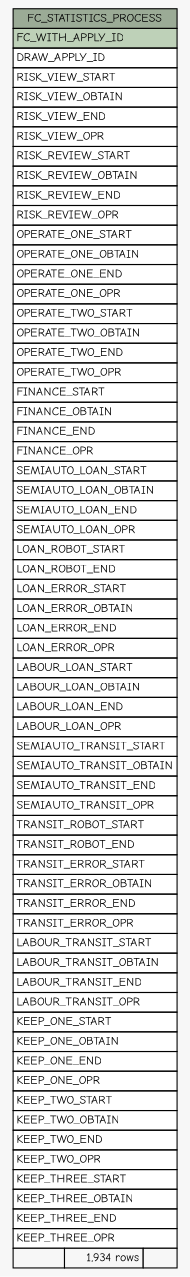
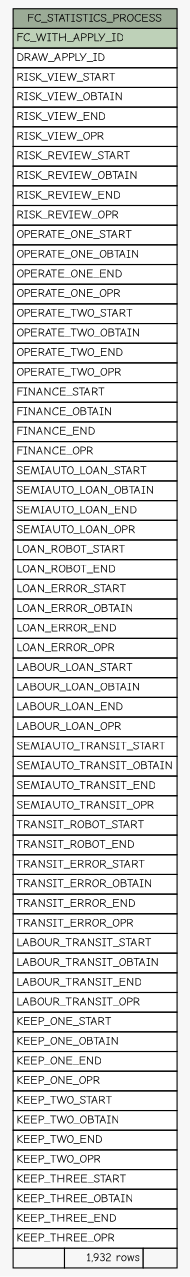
node "FC_STATISTICS_PROCESS": text "1,934 rows" -> "1,932 rows"
